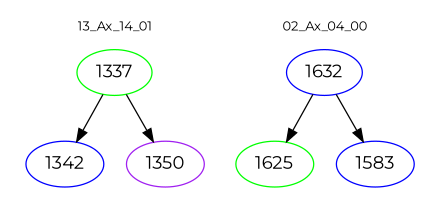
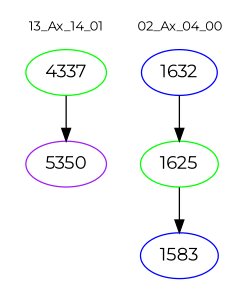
node "1337": label "1337" -> "4337"
edge "1632" -> "1583": now "1625" -> "1583"
node "1342": removed
node "1350": label "1350" -> "5350"
